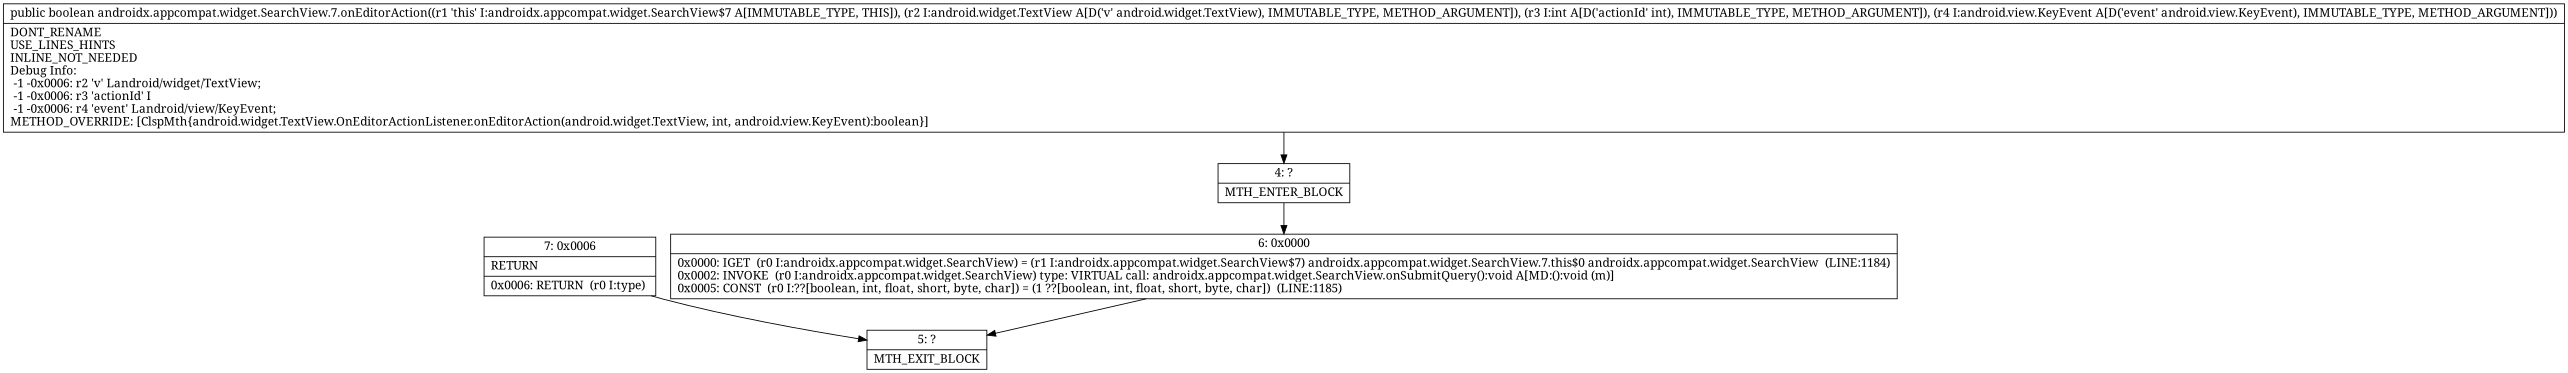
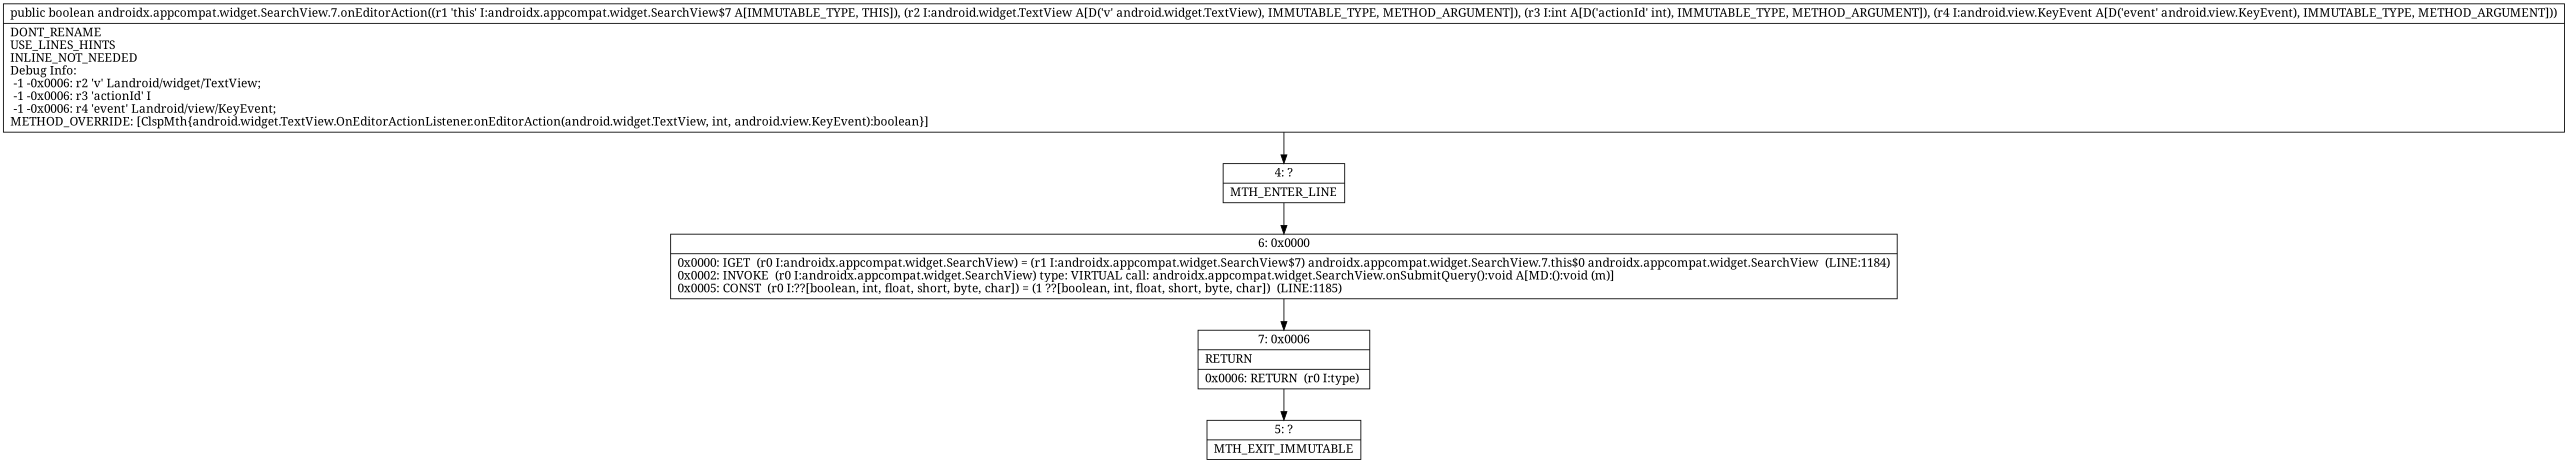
node "4: ?": text "MTH_ENTER_BLOCK" -> "MTH_ENTER_LINE"
edge "6: 0x0000" -> "5: ?": now "6: 0x0000" -> "7: 0x0006"
node "5: ?": text "MTH_EXIT_BLOCK" -> "MTH_EXIT_IMMUTABLE"
